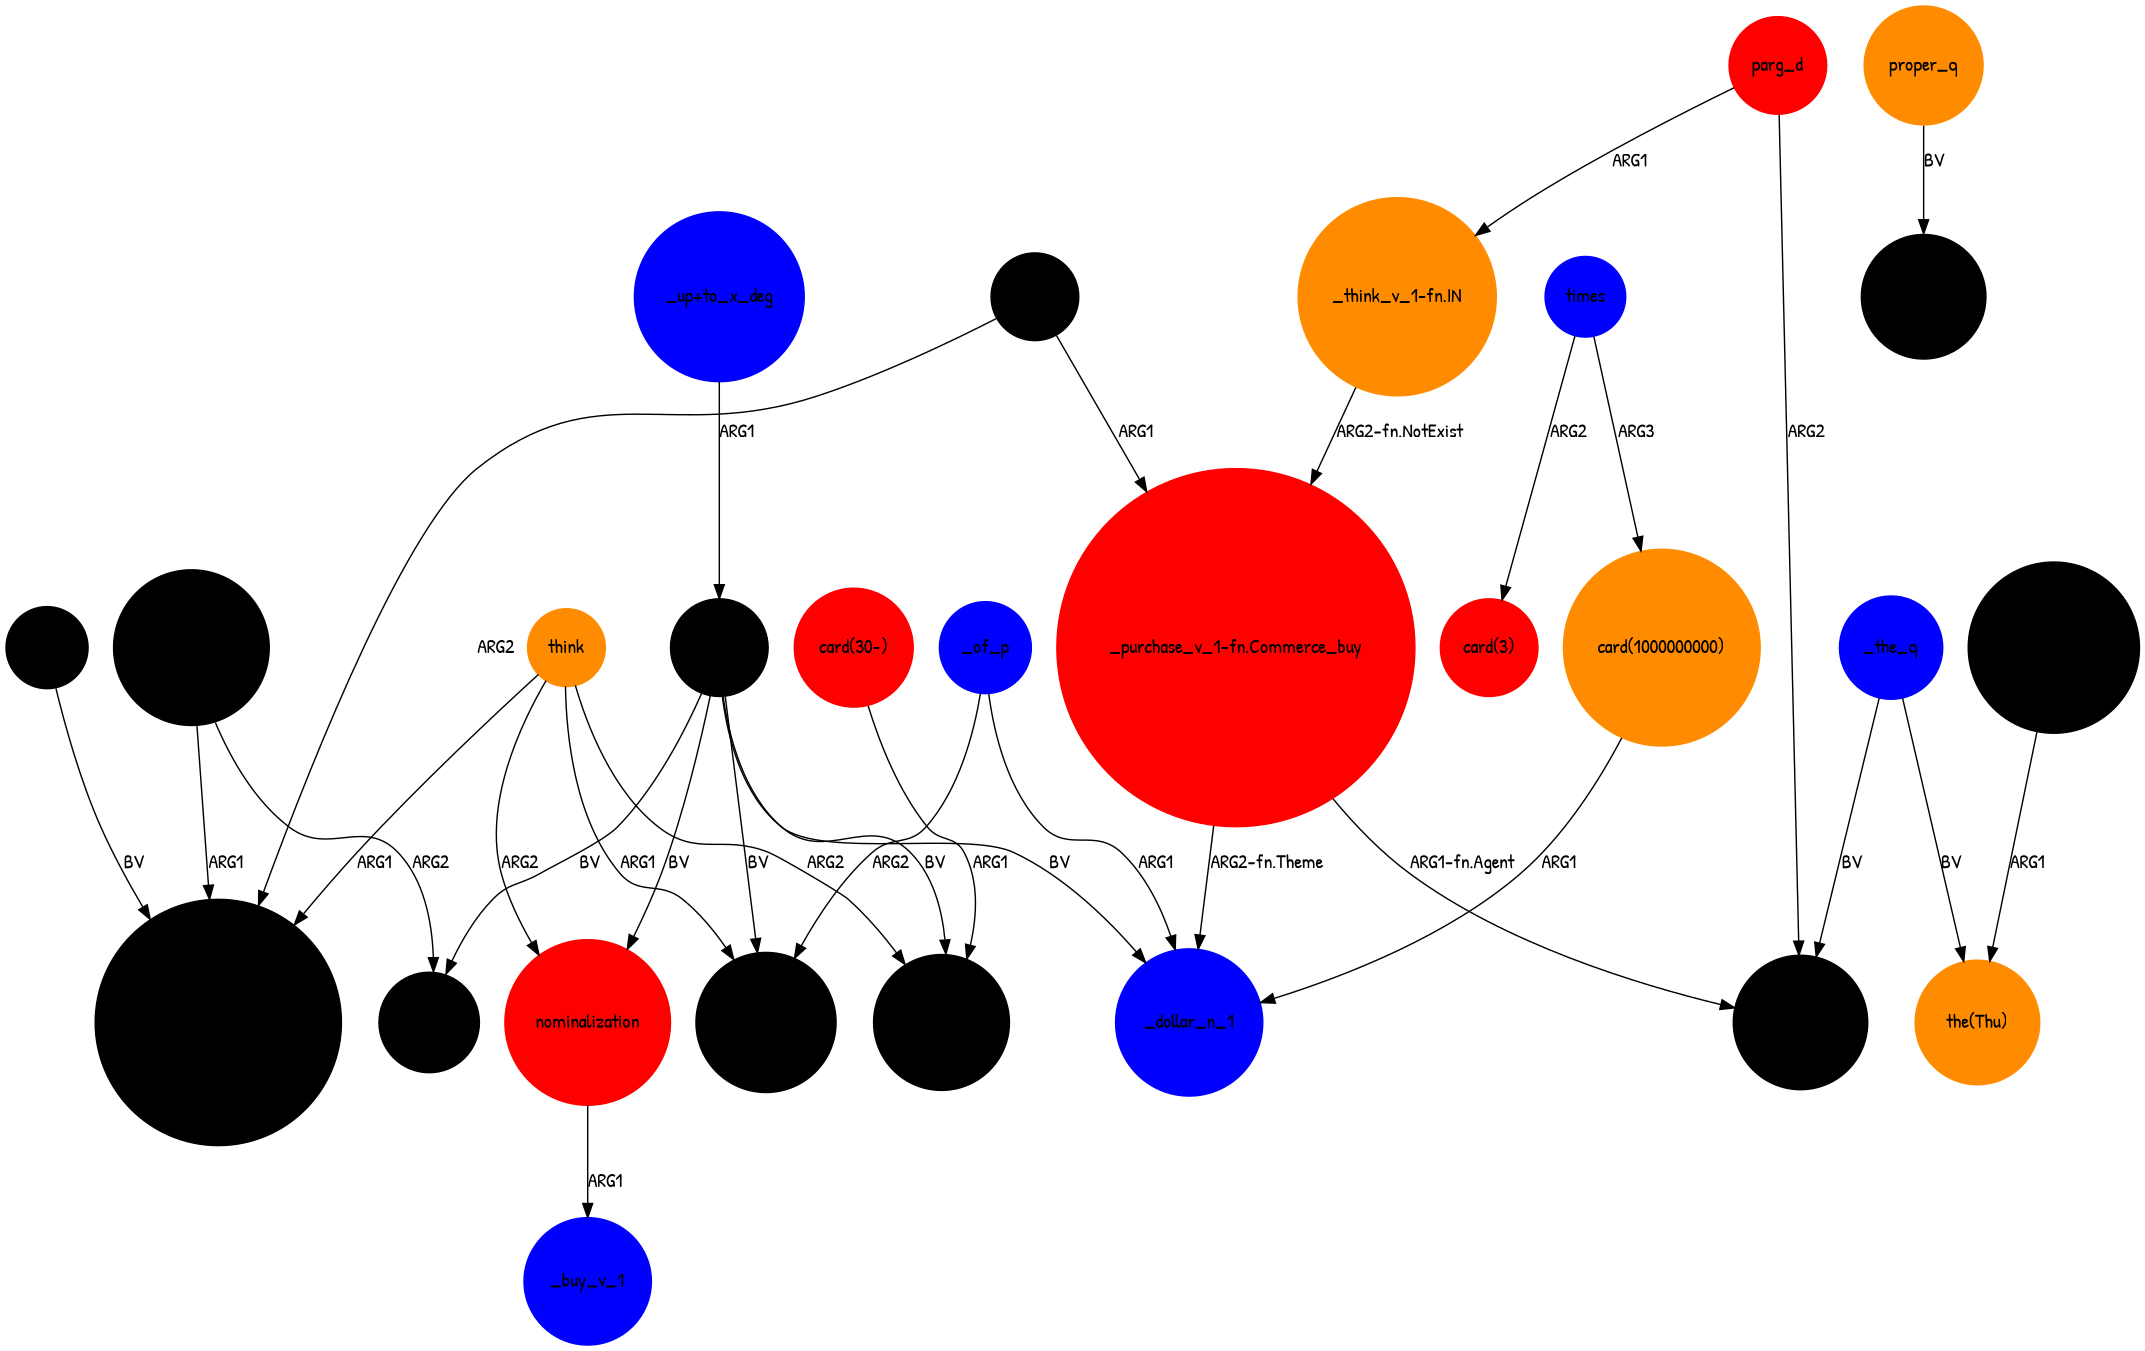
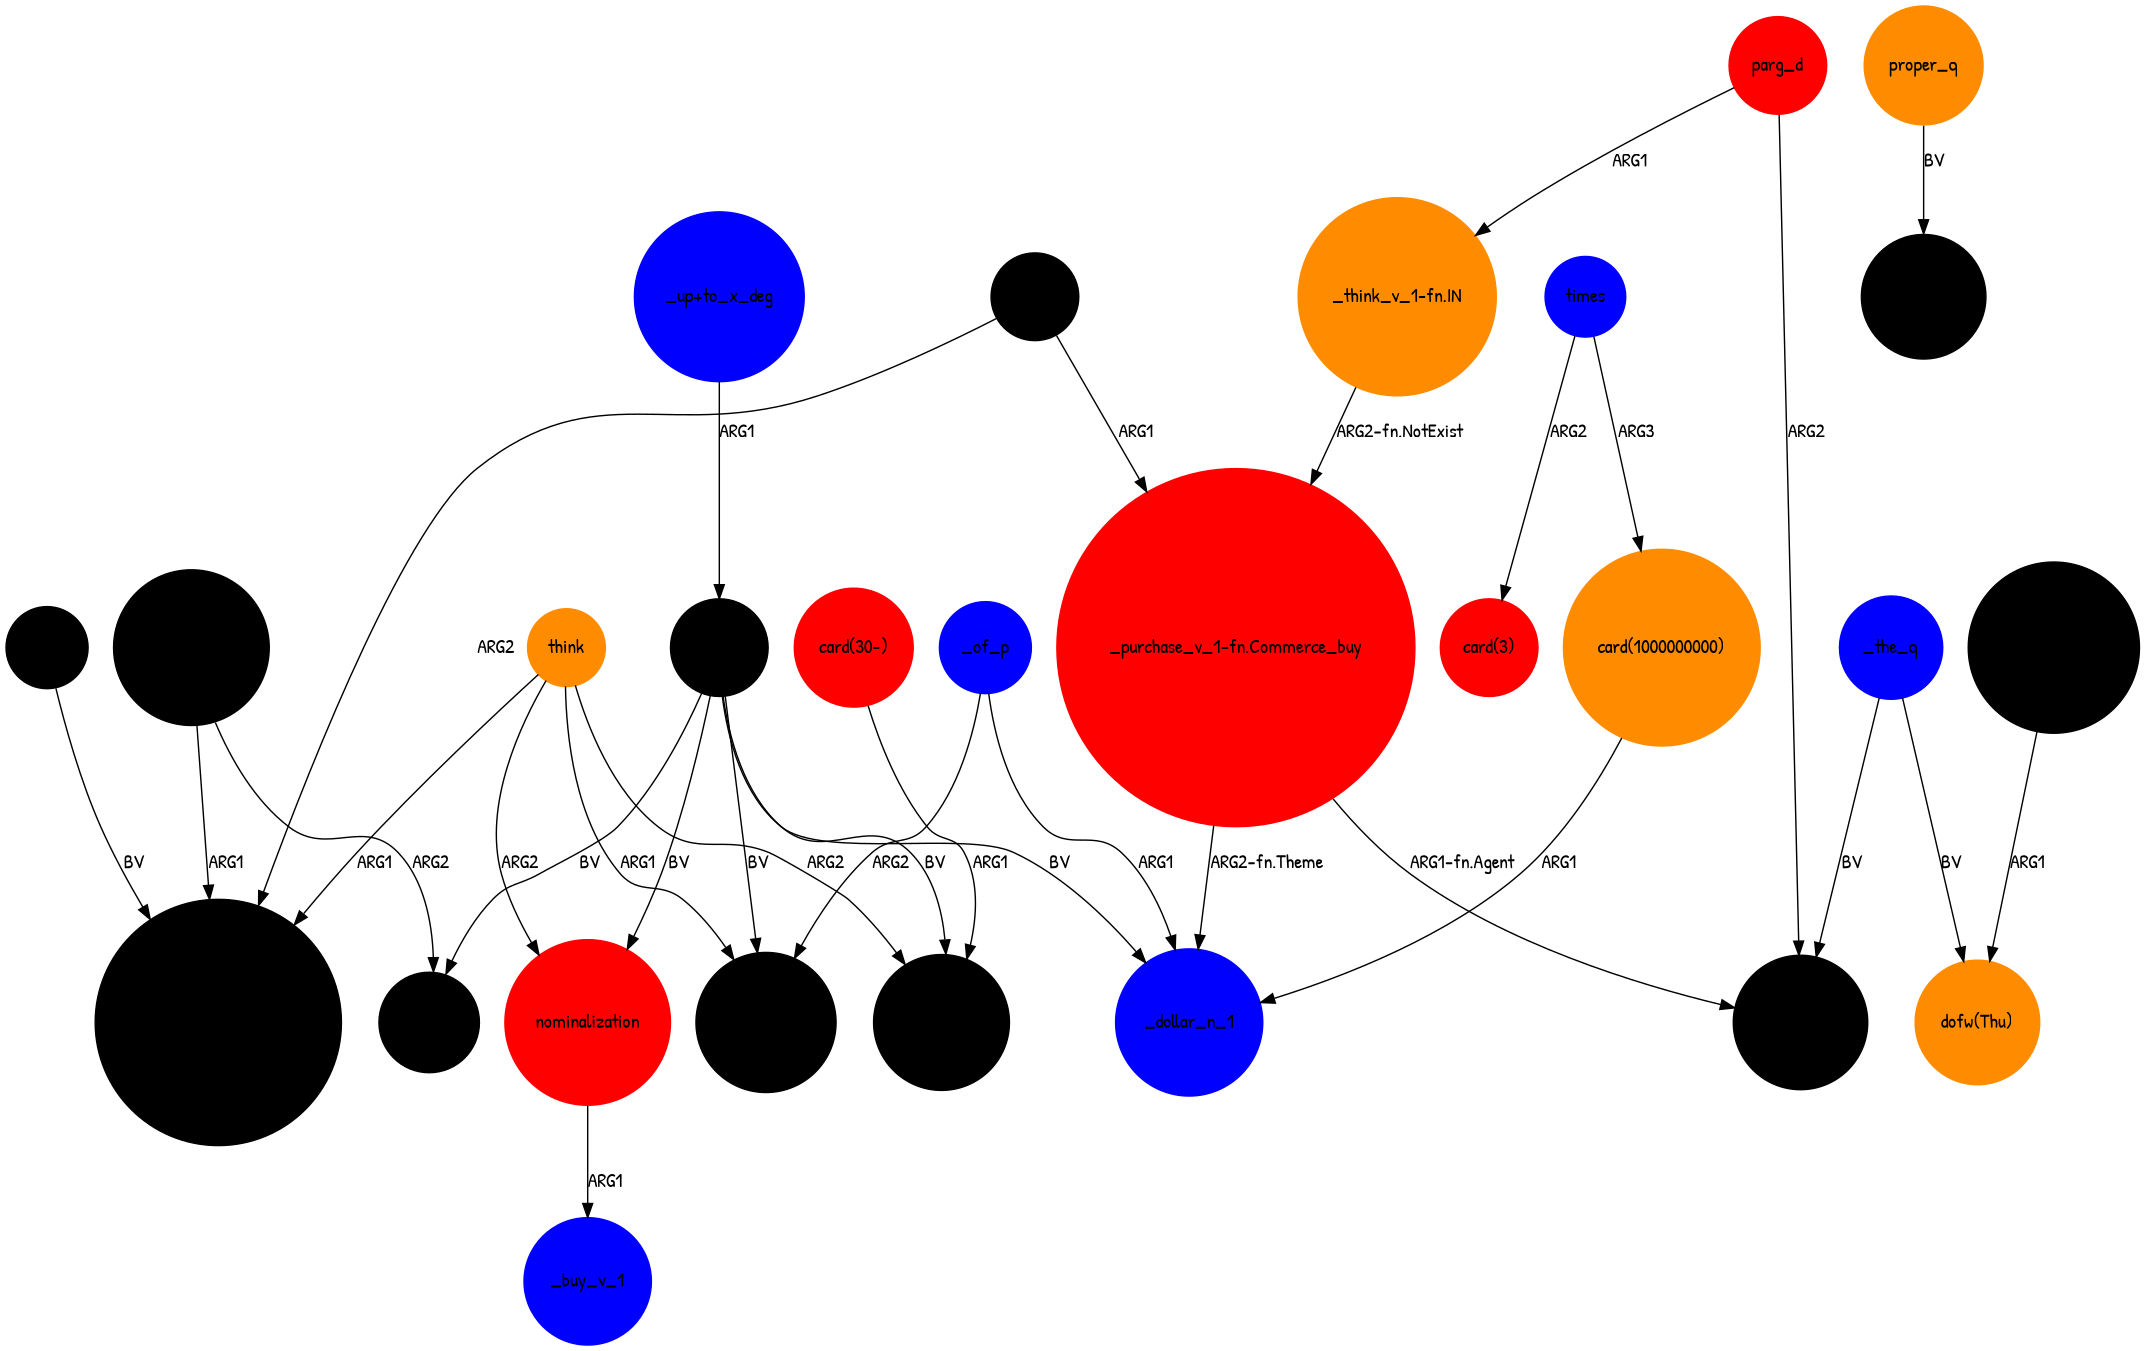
node "the(Thu)": label "the(Thu)" -> "dofw(Thu)"
